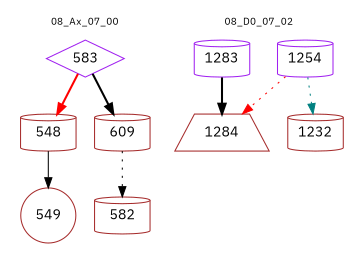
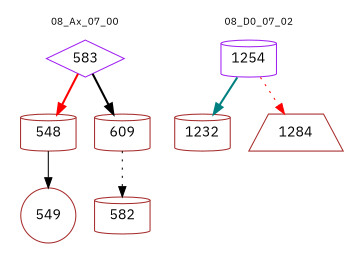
node "1283": removed
edge "1254" -> "1232": style dotted -> bold
